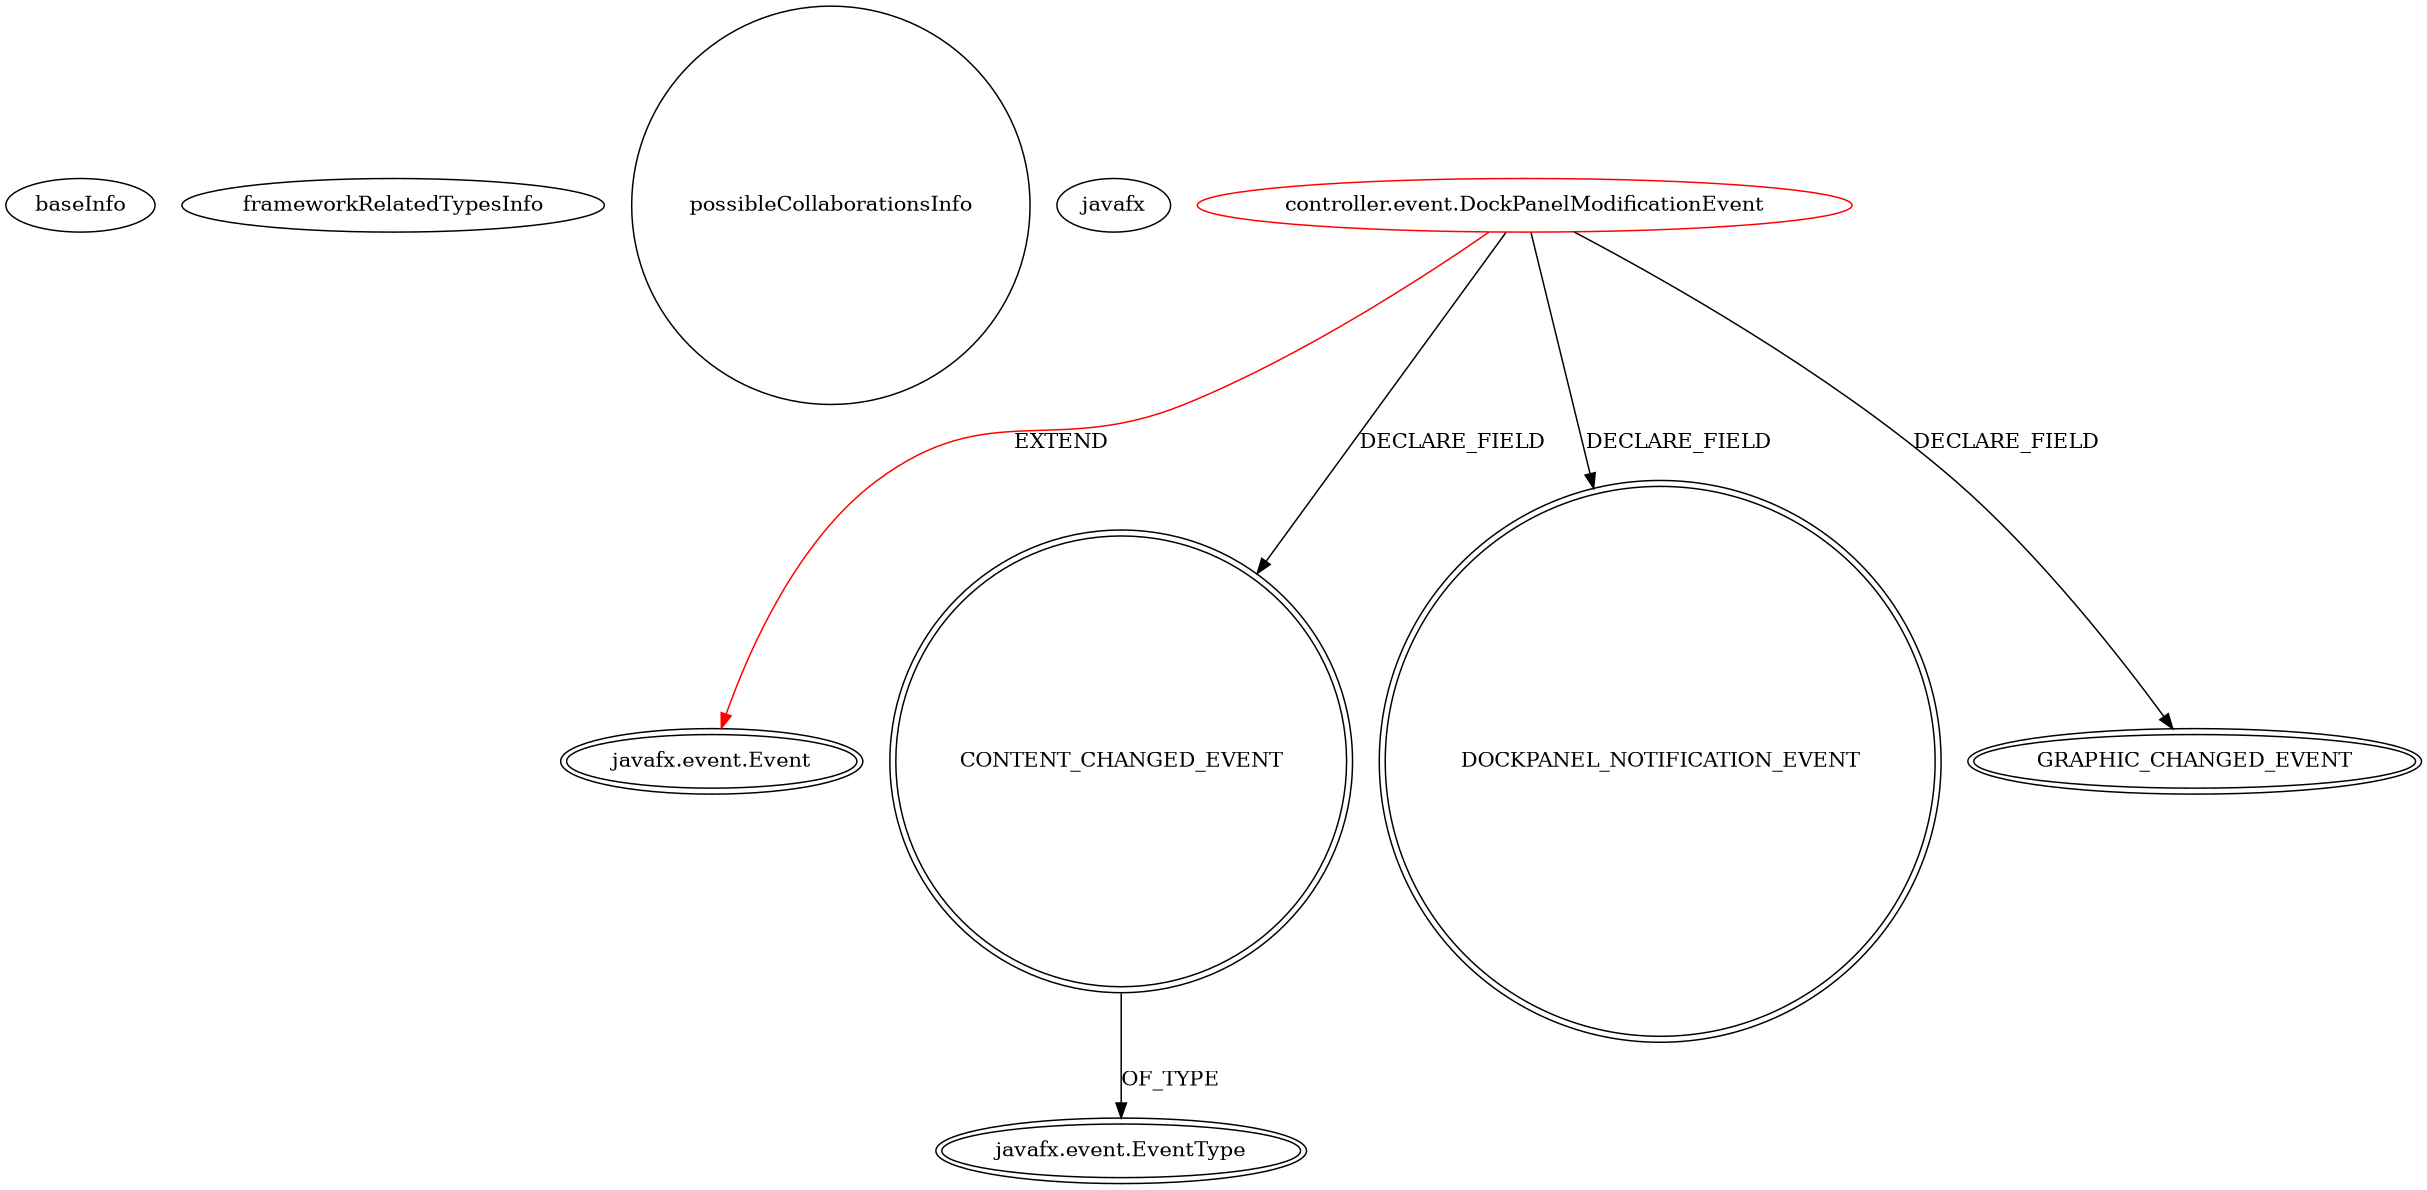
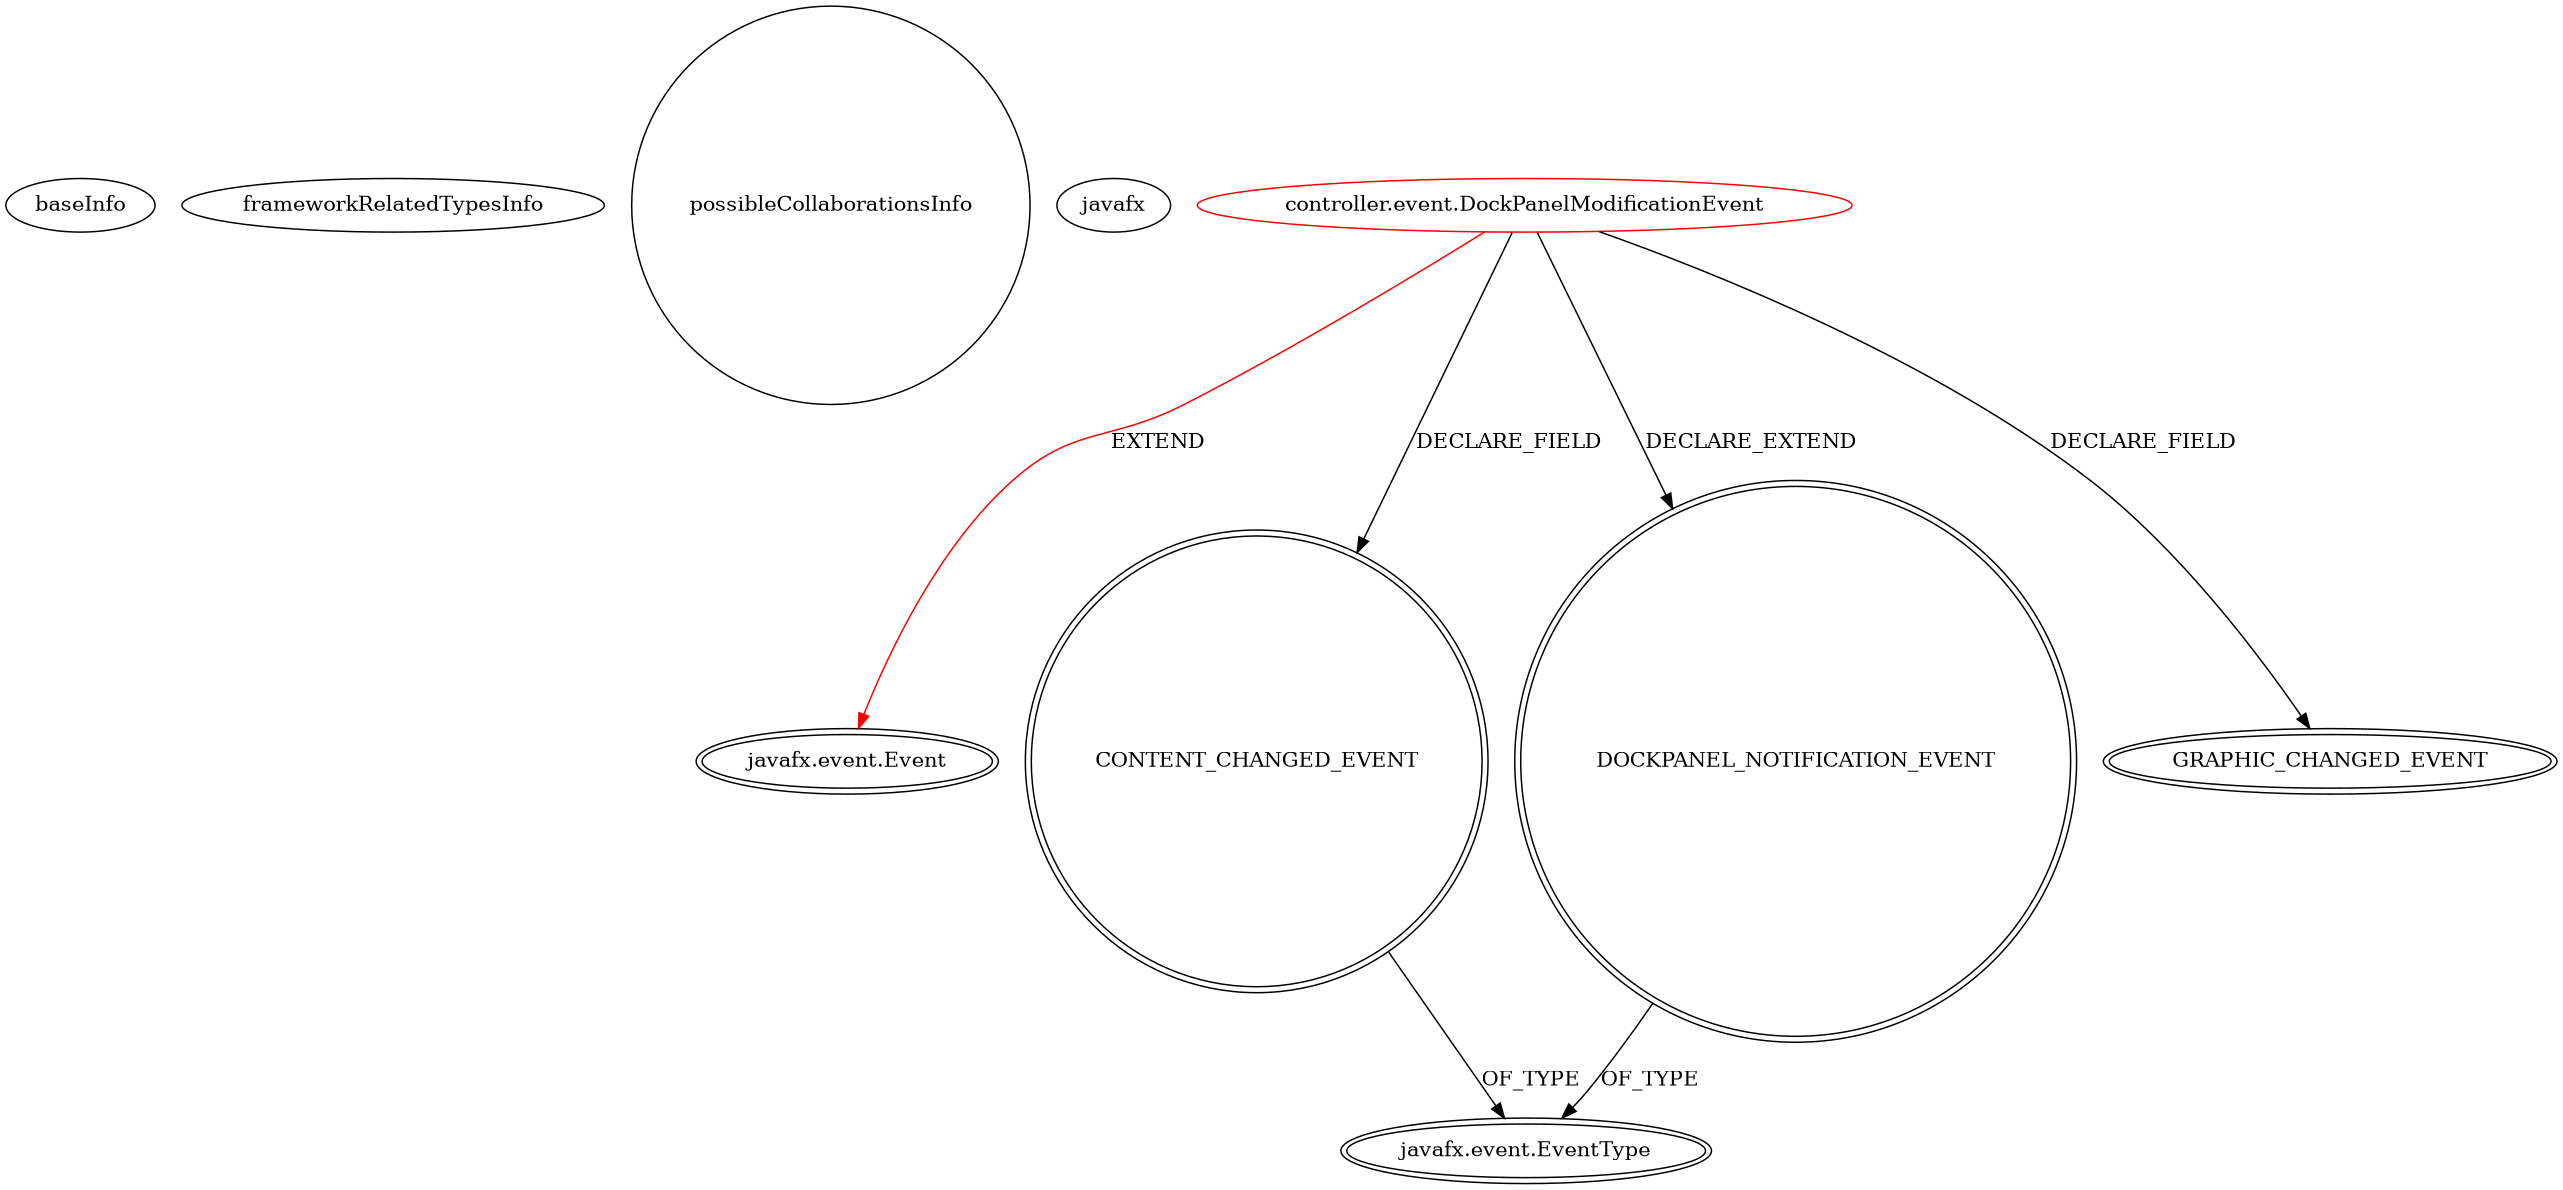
edge "controller.event.DockPanelModificationEvent" -> "DOCKPANEL_NOTIFICATION_EVENT": label "DECLARE_FIELD" -> "DECLARE_EXTEND"
edge "DOCKPANEL_NOTIFICATION_EVENT" -> "javafx.event.EventType": added, label "OF_TYPE"
